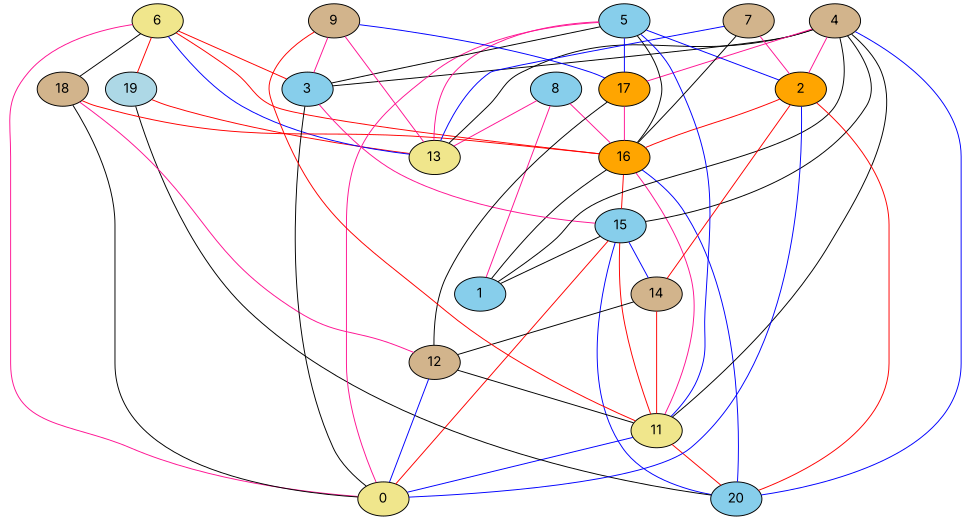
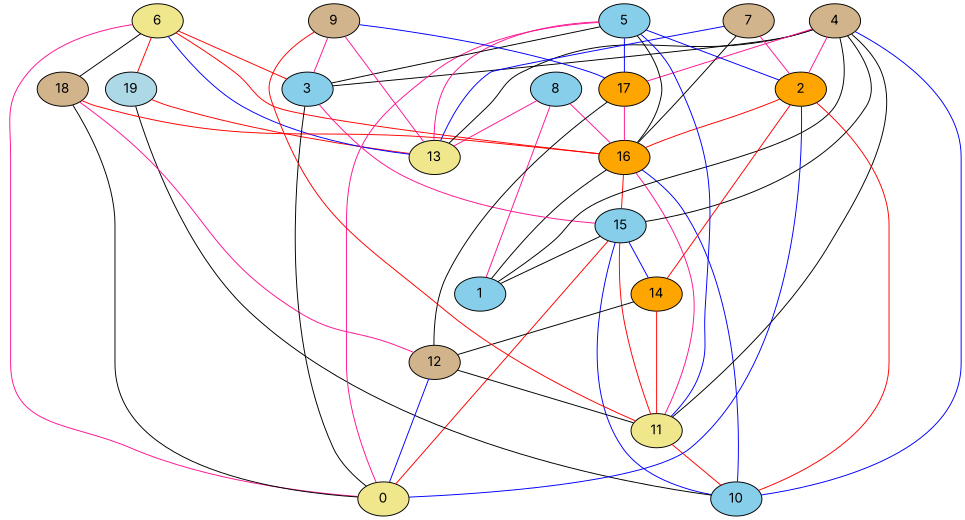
node "14": fillcolor tan -> orange
edge "11" -- "0": removed
node "20": label "20" -> "10"
